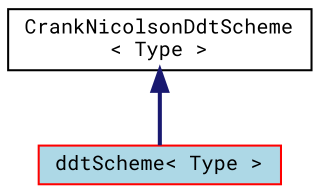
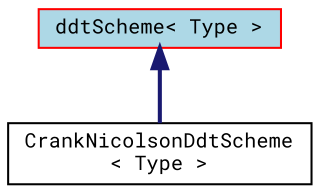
edge "ddtScheme< Type >" -> "CrankNicolsonDdtScheme < Type >": reversed
